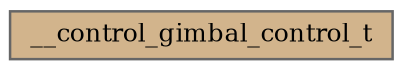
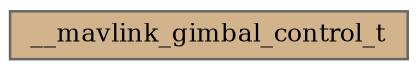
node "__control_gimbal_control_t": label "__control_gimbal_control_t" -> "__mavlink_gimbal_control_t"
